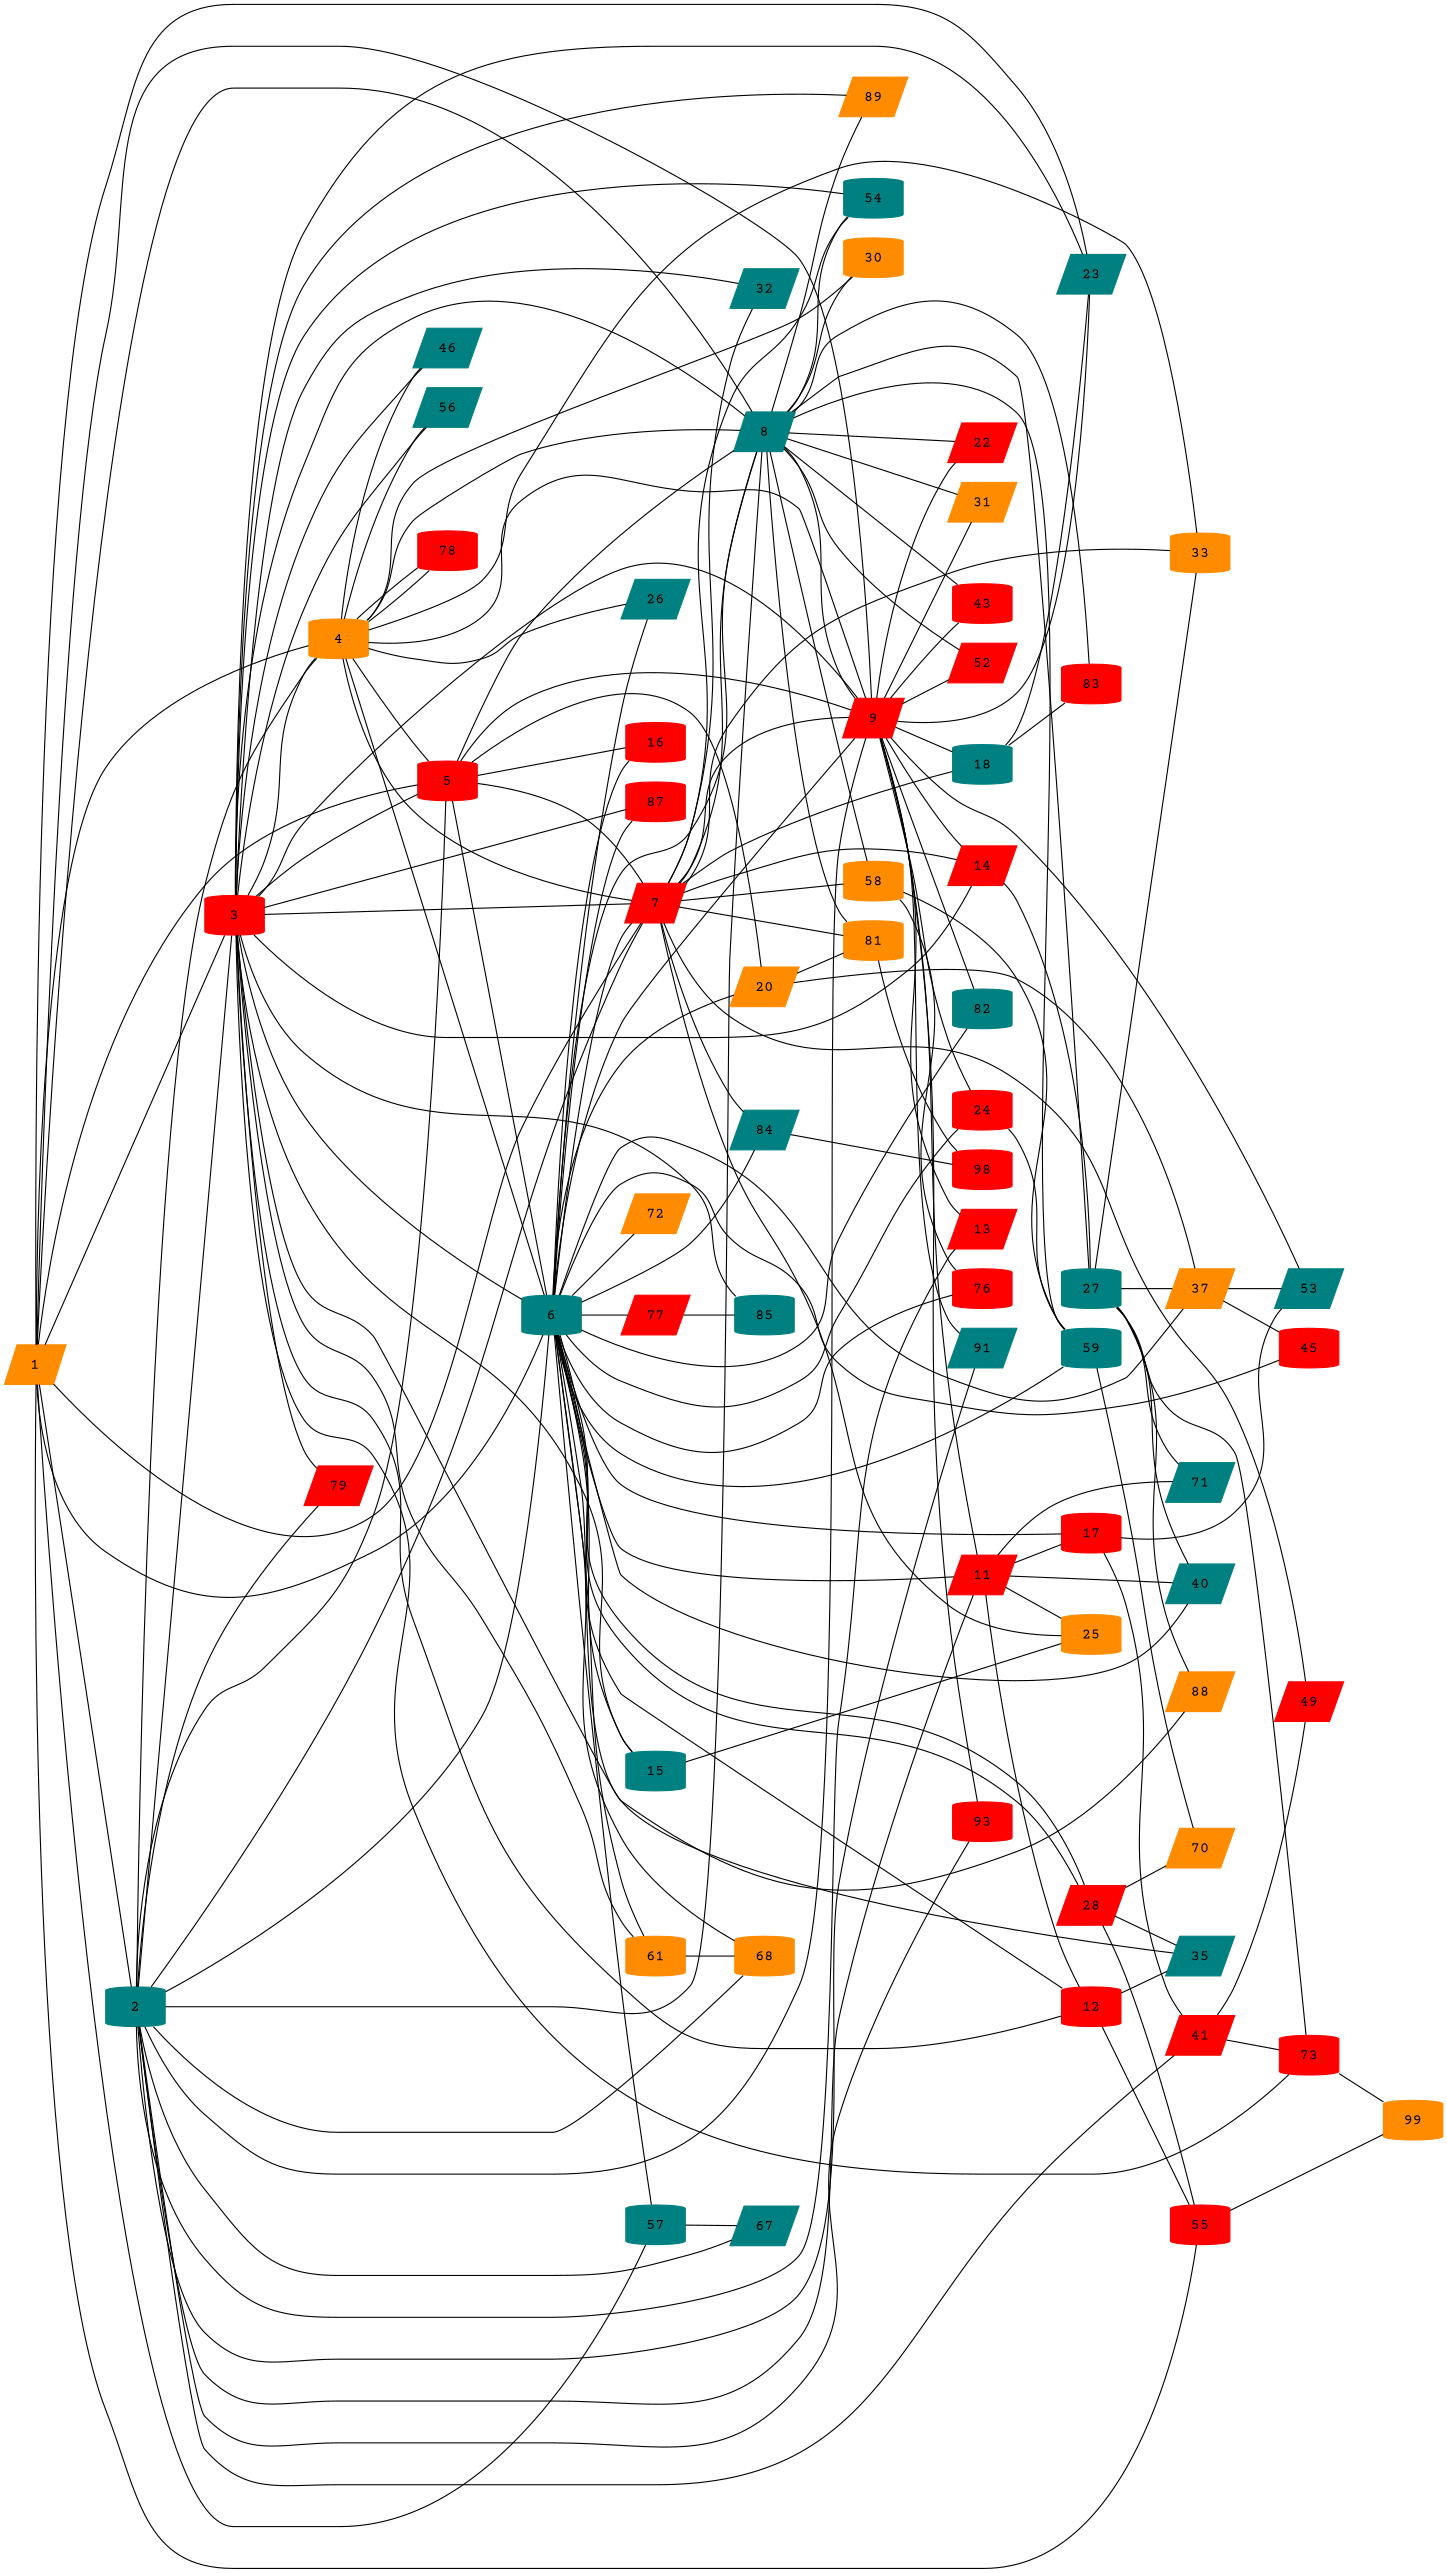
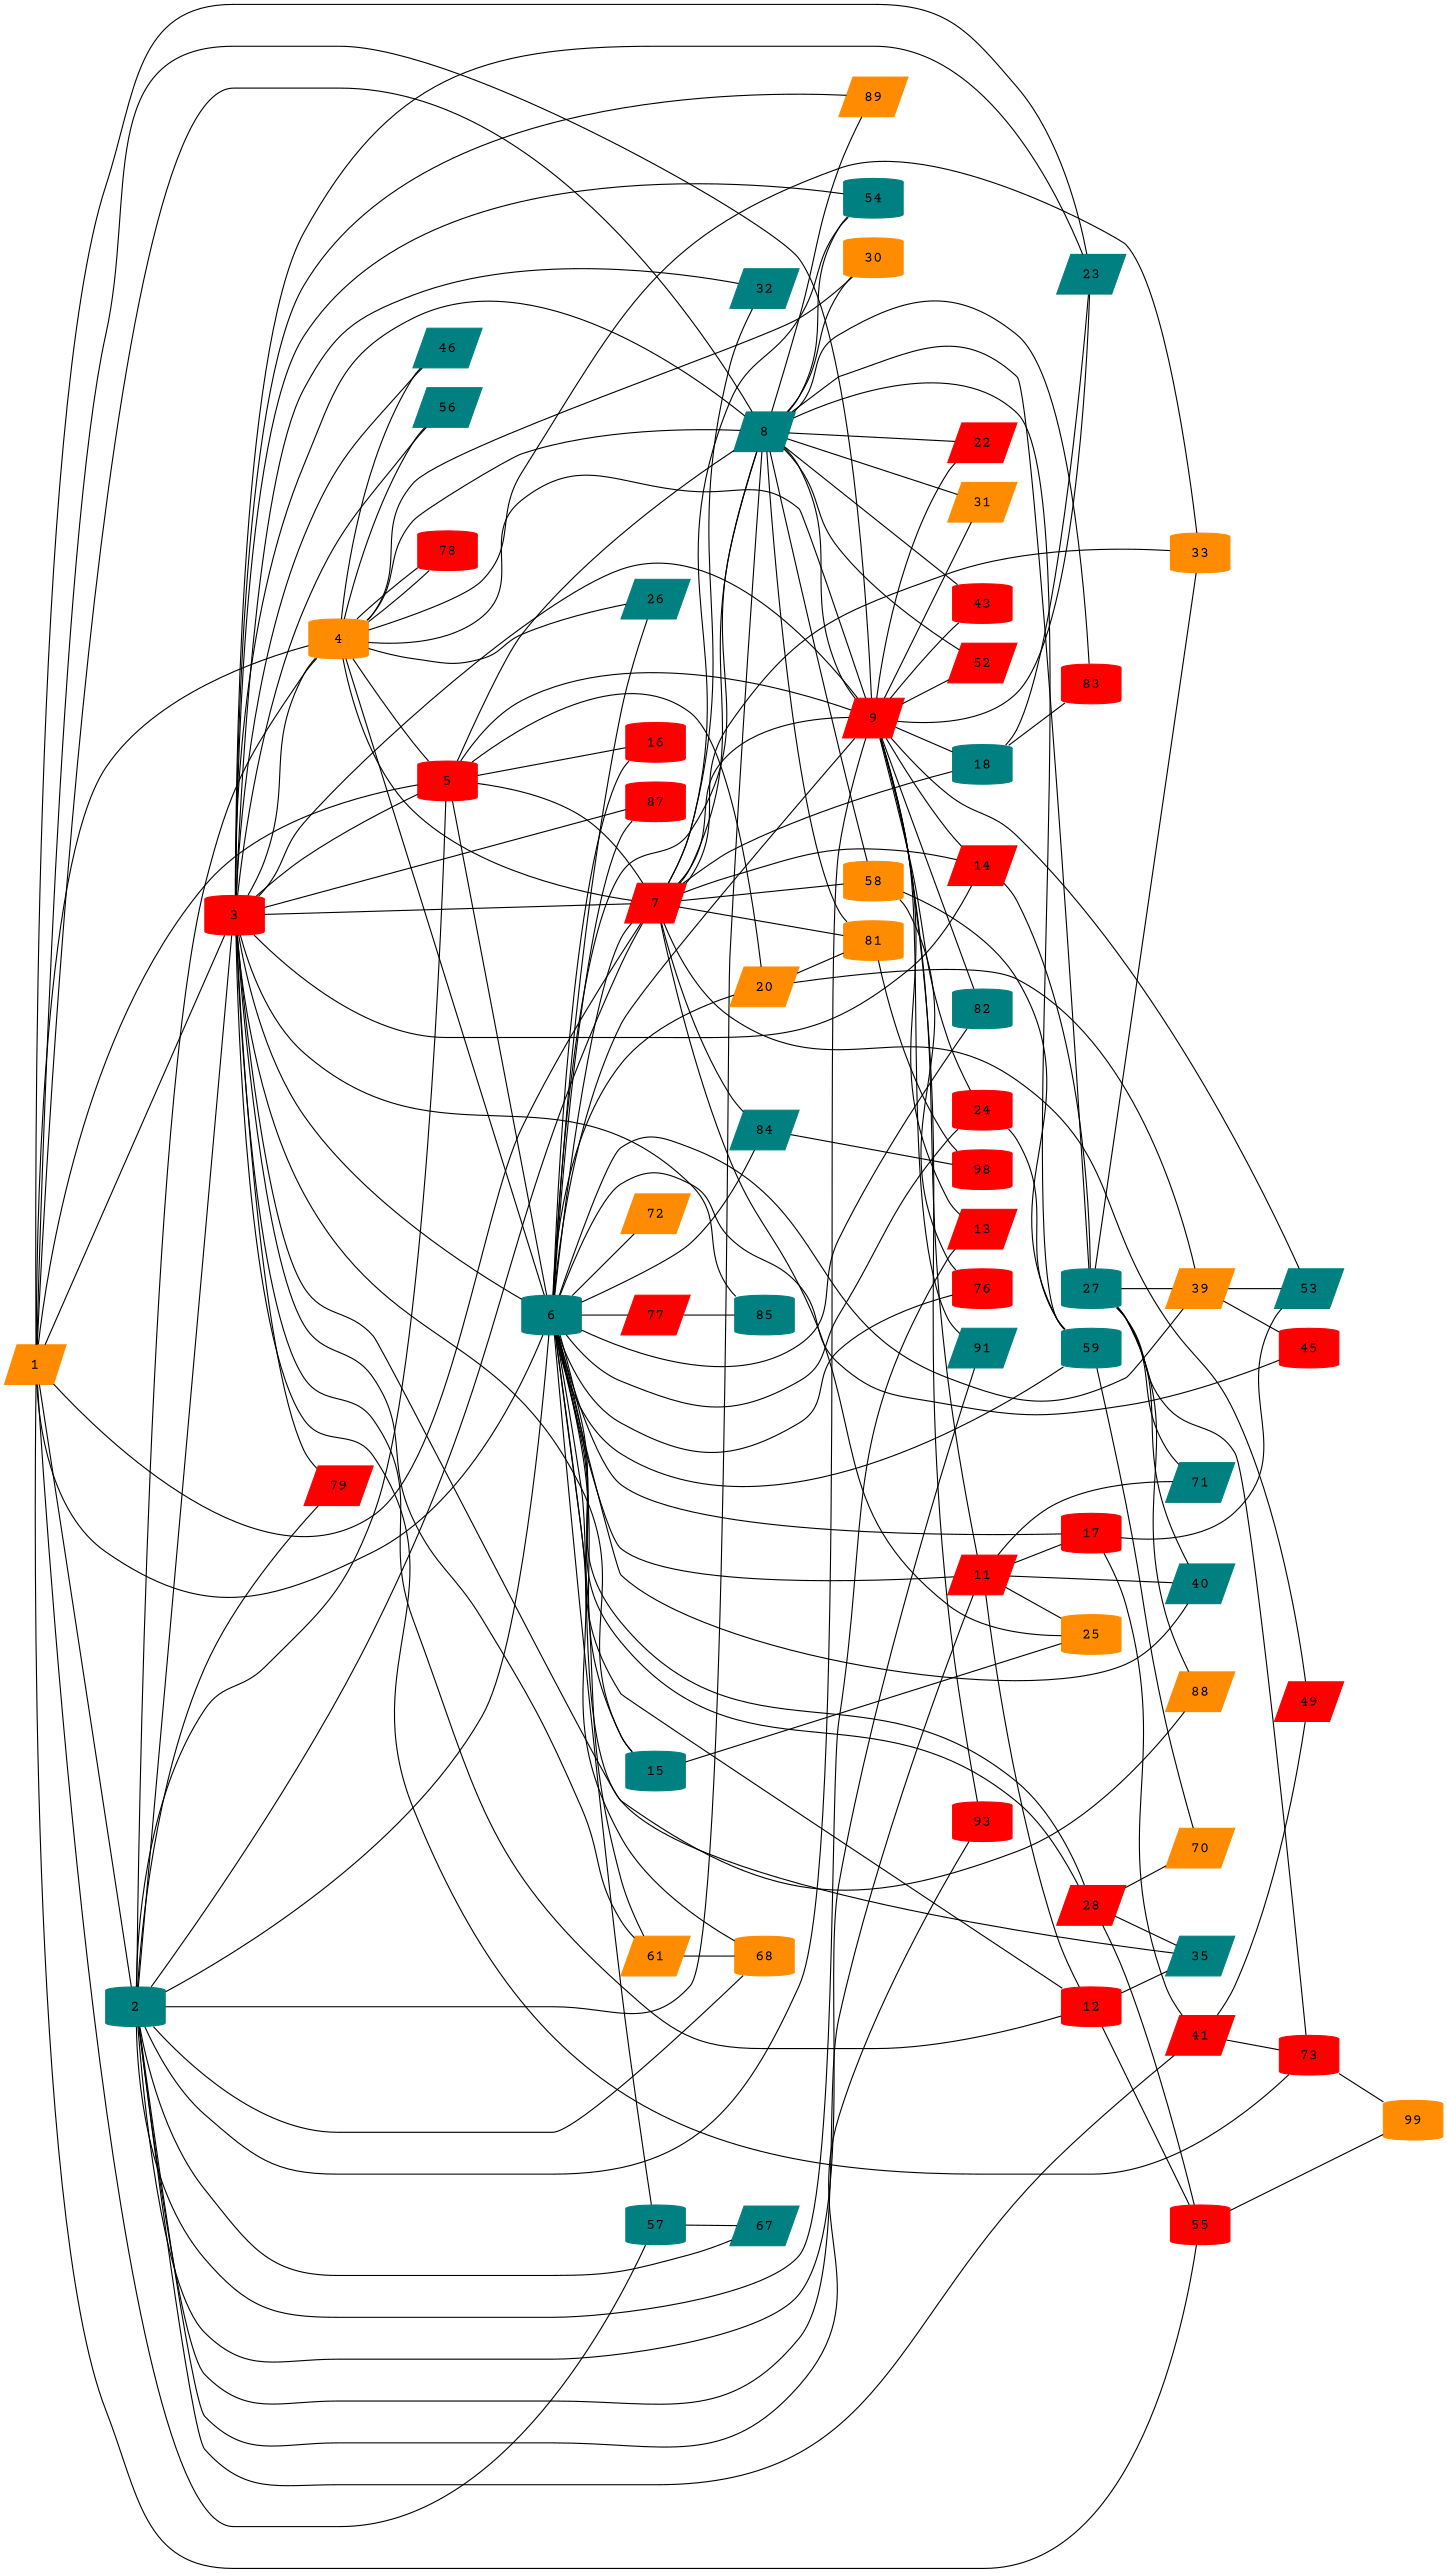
node "37": label "37" -> "39"
node "61": shape cylinder -> parallelogram
